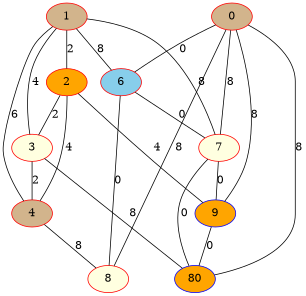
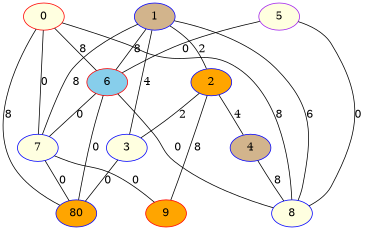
node "1": color red -> blue
node "0": fillcolor tan -> lightyellow
node "5": added
edge "0" -- "6": label "0" -> "8"
node "2": color red -> blue
edge "0" -- "7": label "8" -> "0"
edge "1" -- "4": now "1" -- "8"
edge "0" -- "9": removed, label "8"
node "3": color red -> blue
edge "2" -- "9": label "4" -> "8"
node "7": color red -> blue
edge "3" -- "4": removed, label "2"
node "4": color red -> blue
edge "3" -- "80": label "8" -> "0"
node "9": color blue -> red
edge "9" -- "80": now "6" -- "80"
node "8": color red -> blue
